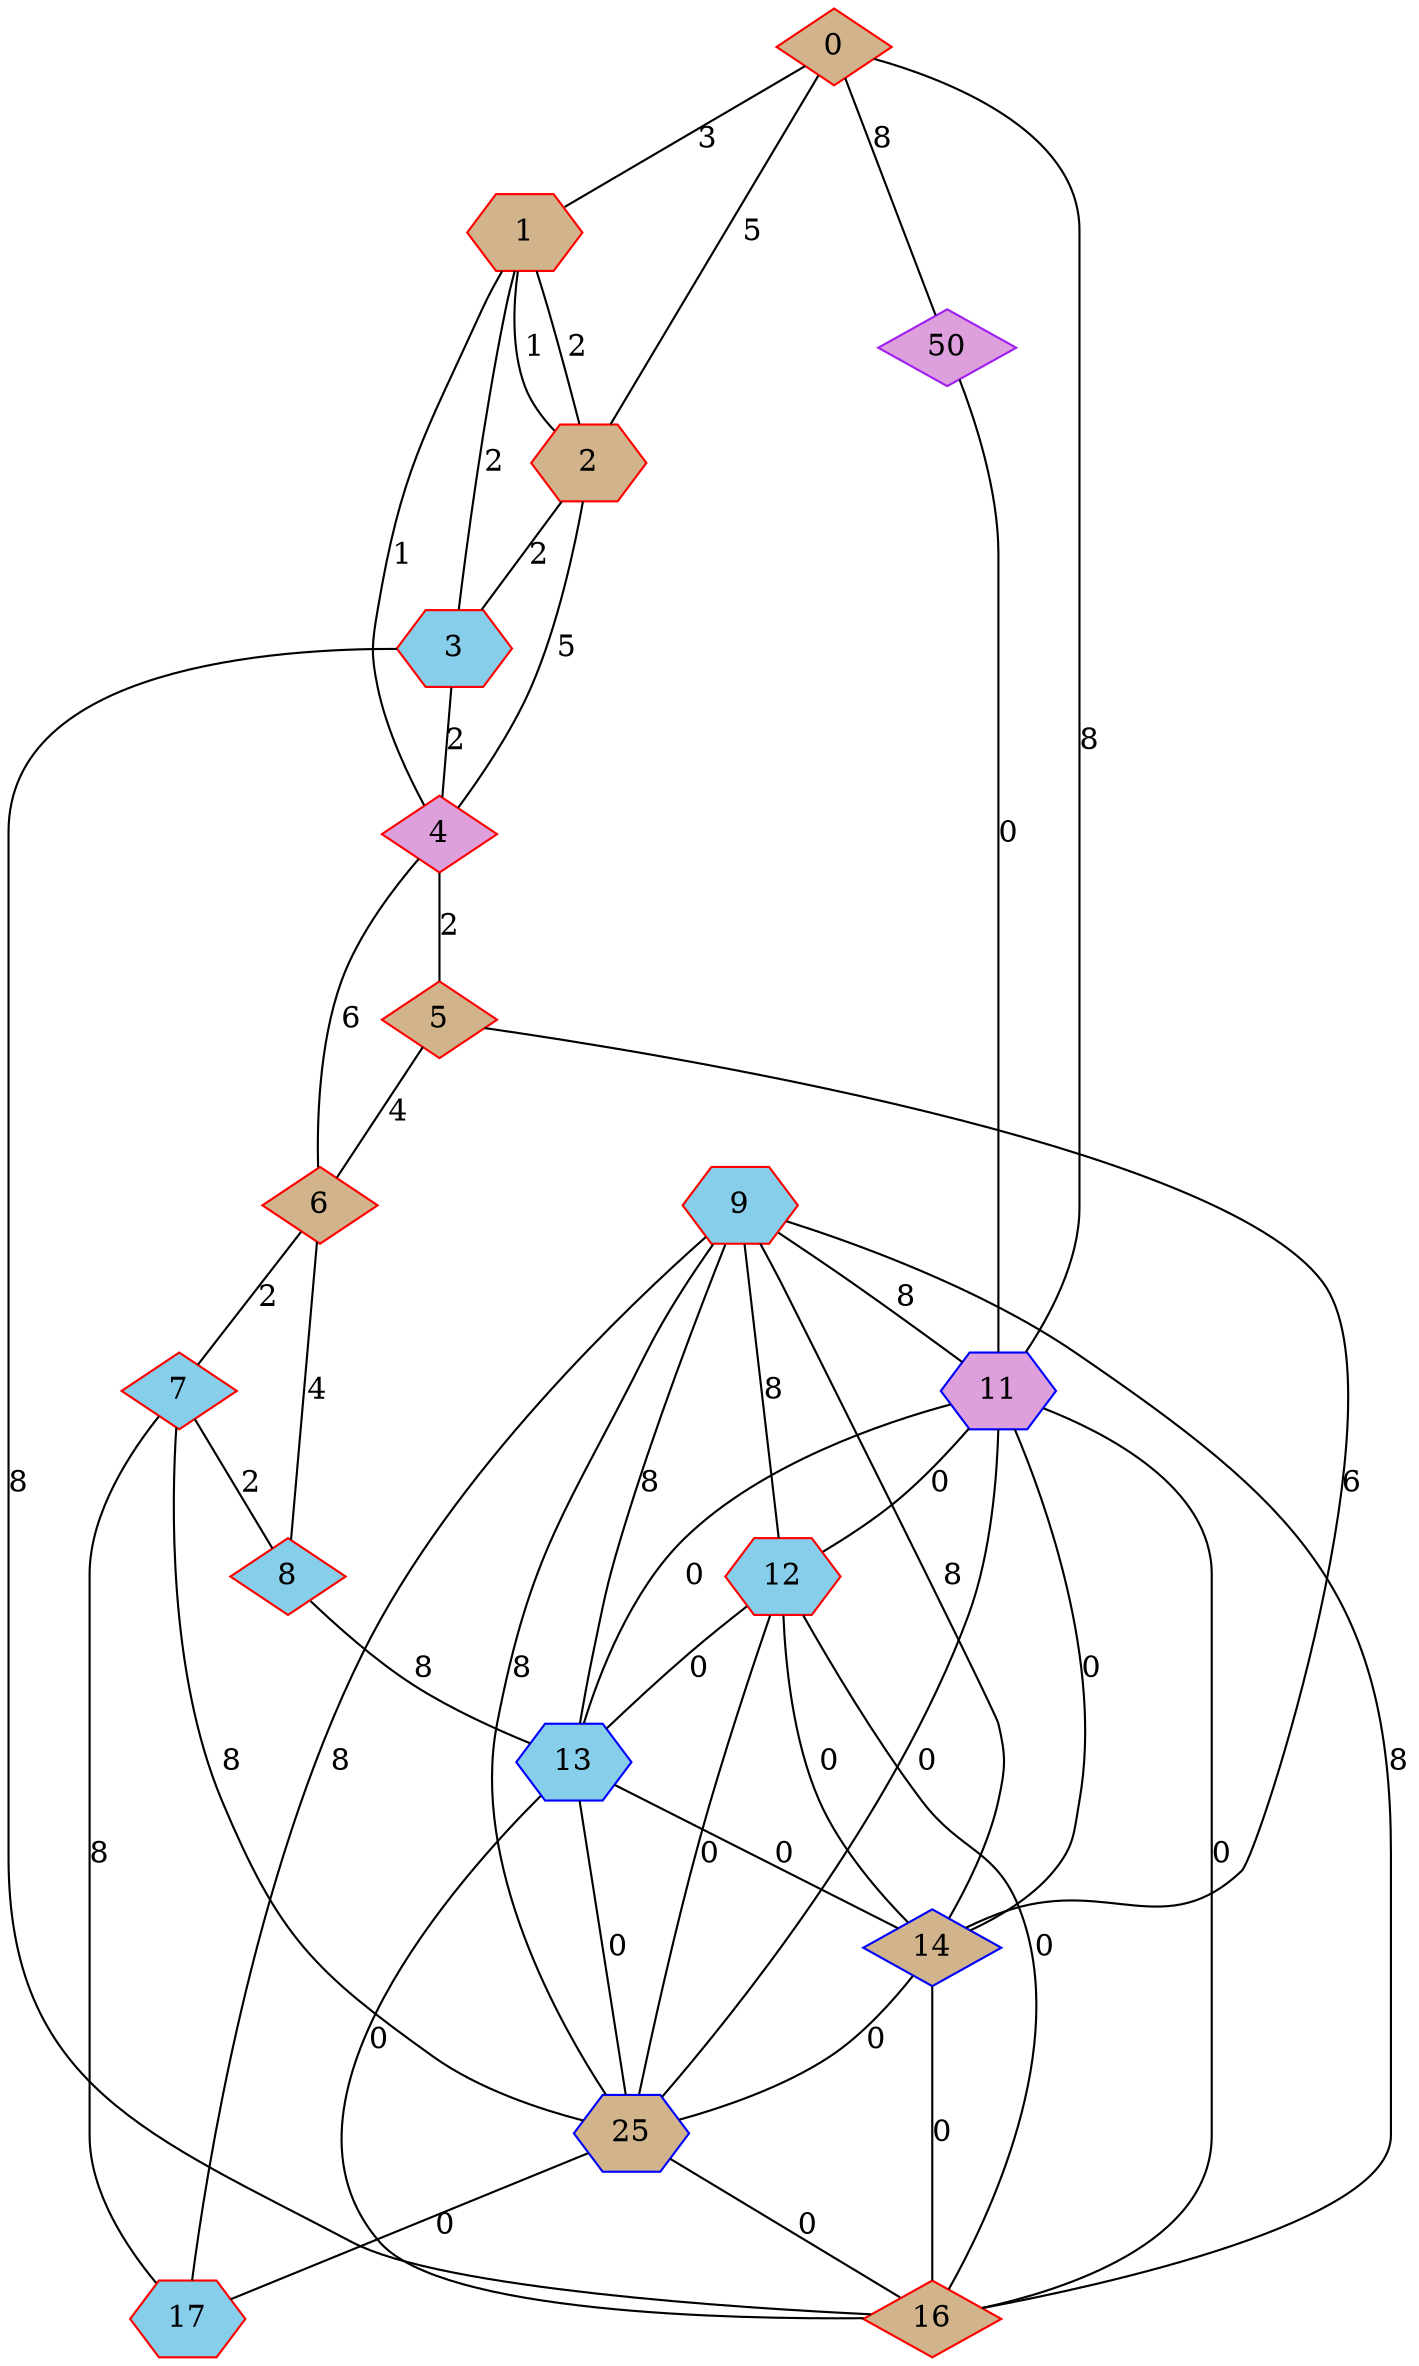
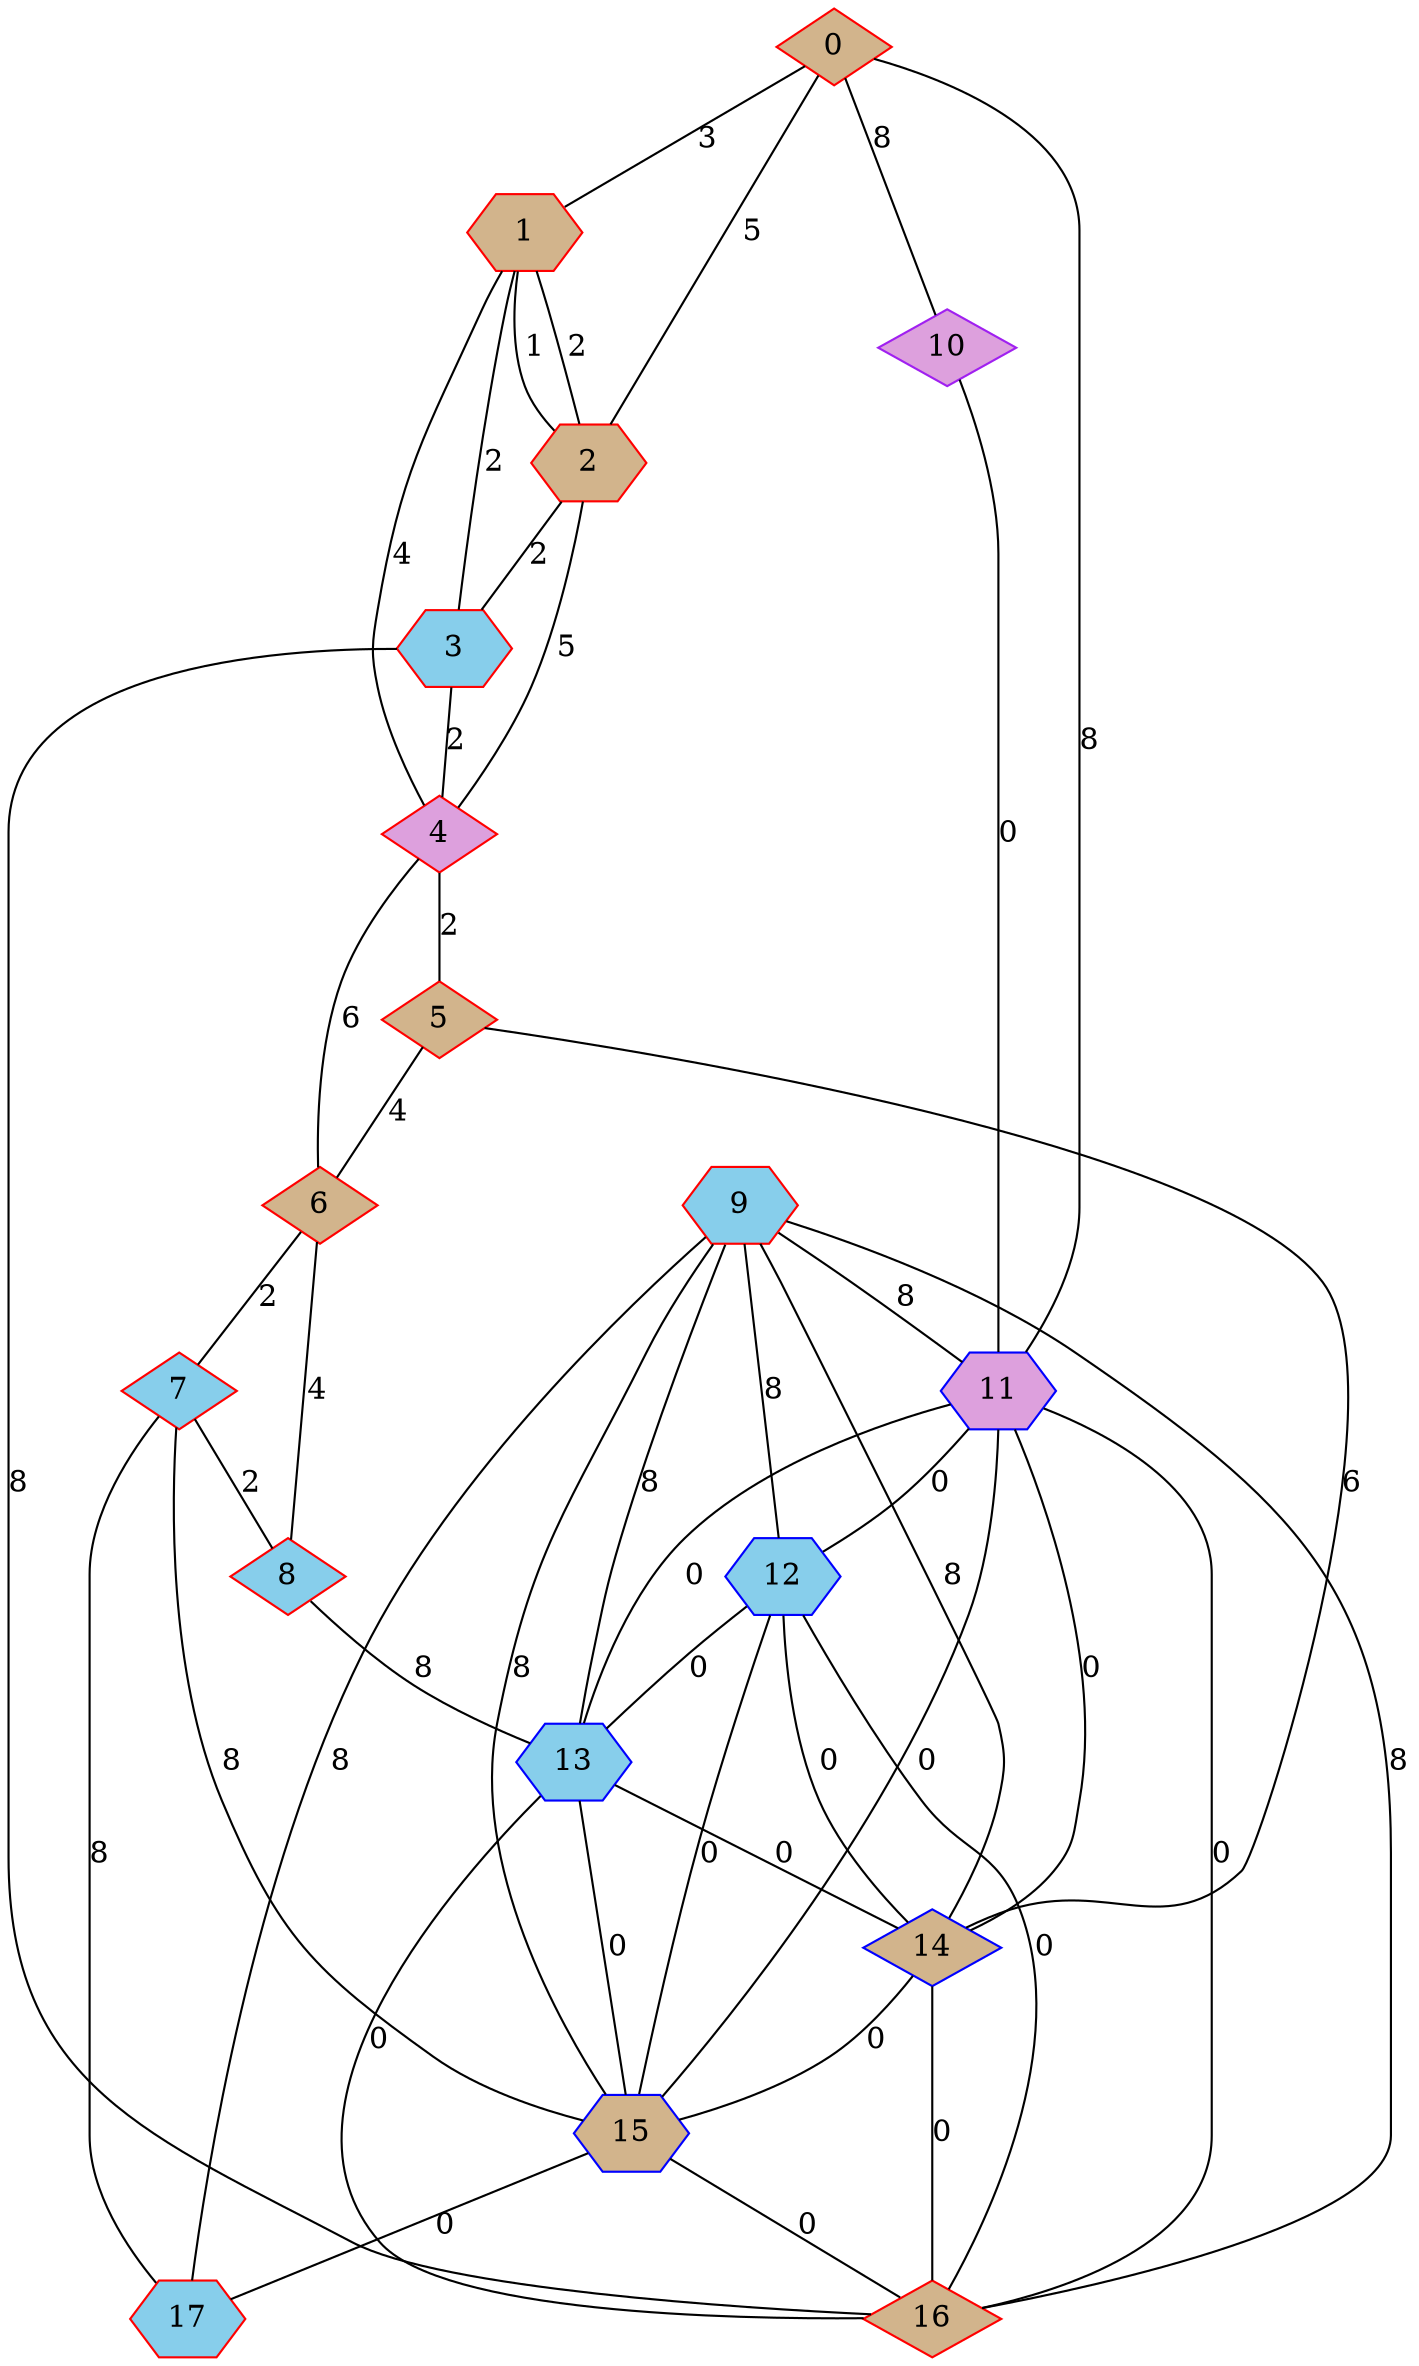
node "50": label "50" -> "10"
edge "1" -- "4": label "1" -> "4"
node "12": color red -> blue
node "25": label "25" -> "15"
